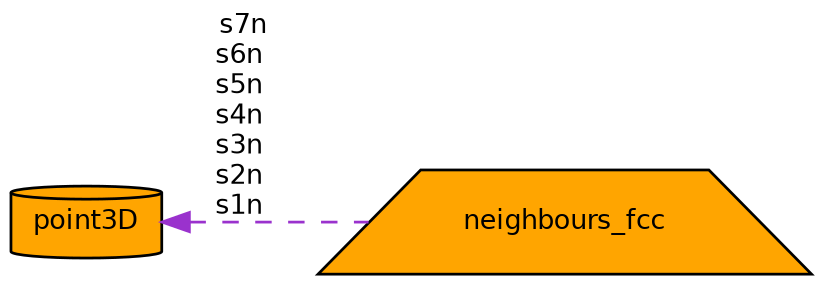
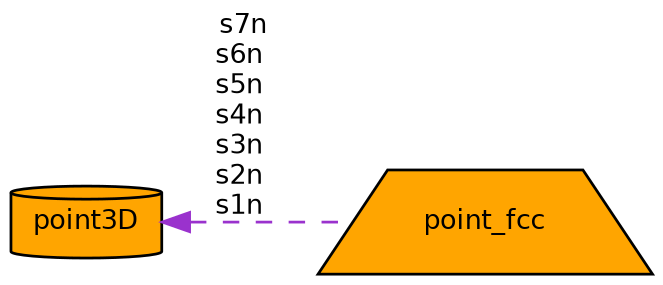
node "neighbours_fcc": label "neighbours_fcc" -> "point_fcc"
